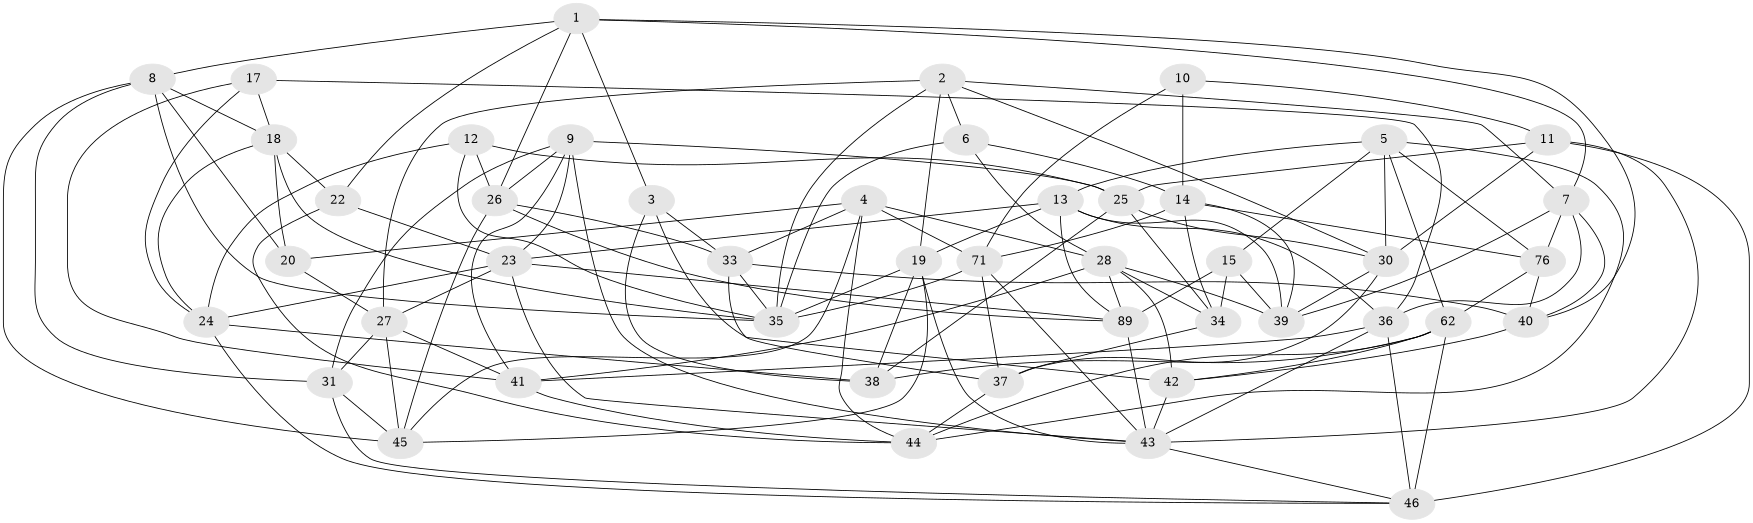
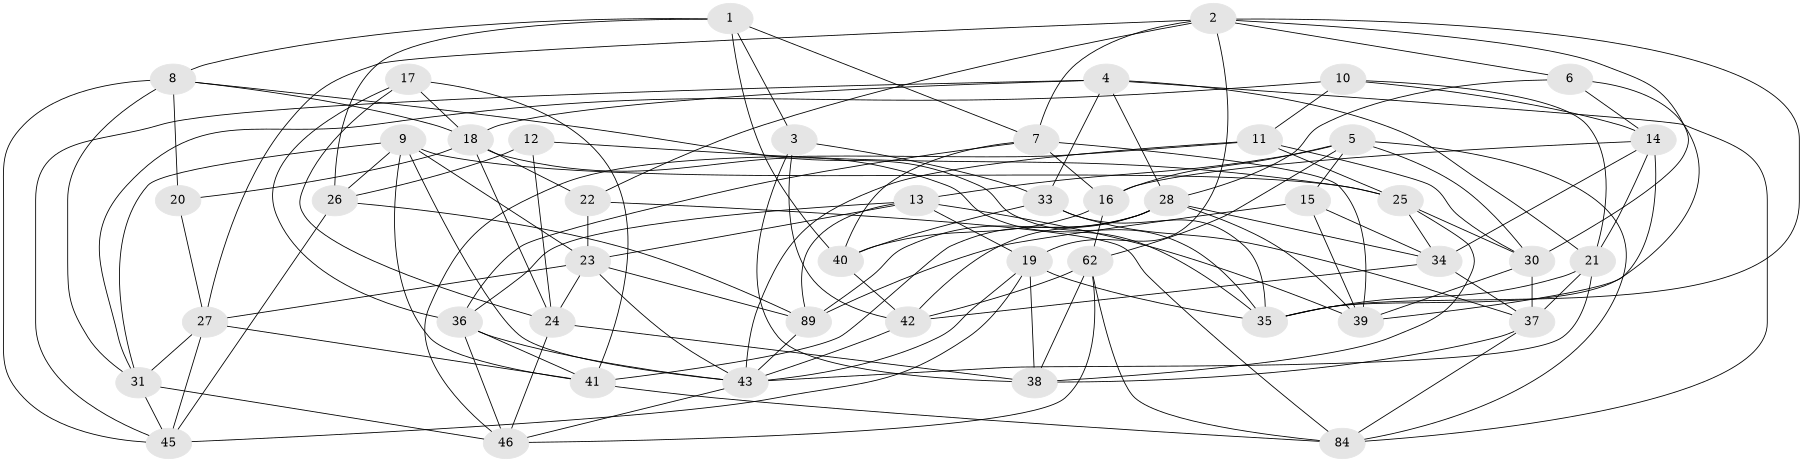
edge "1" -- "22": now "2" -- "22"
edge "10" -- "31": added
edge "26" -- "33": removed
edge "4" -- "20": now "4" -- "18"
edge "12" -- "35": removed
node "71": label "71" -> "21"
node "76": label "76" -> "16"
edge "34" -- "42": added
edge "37" -- "38": added
node "44": label "44" -> "84"
